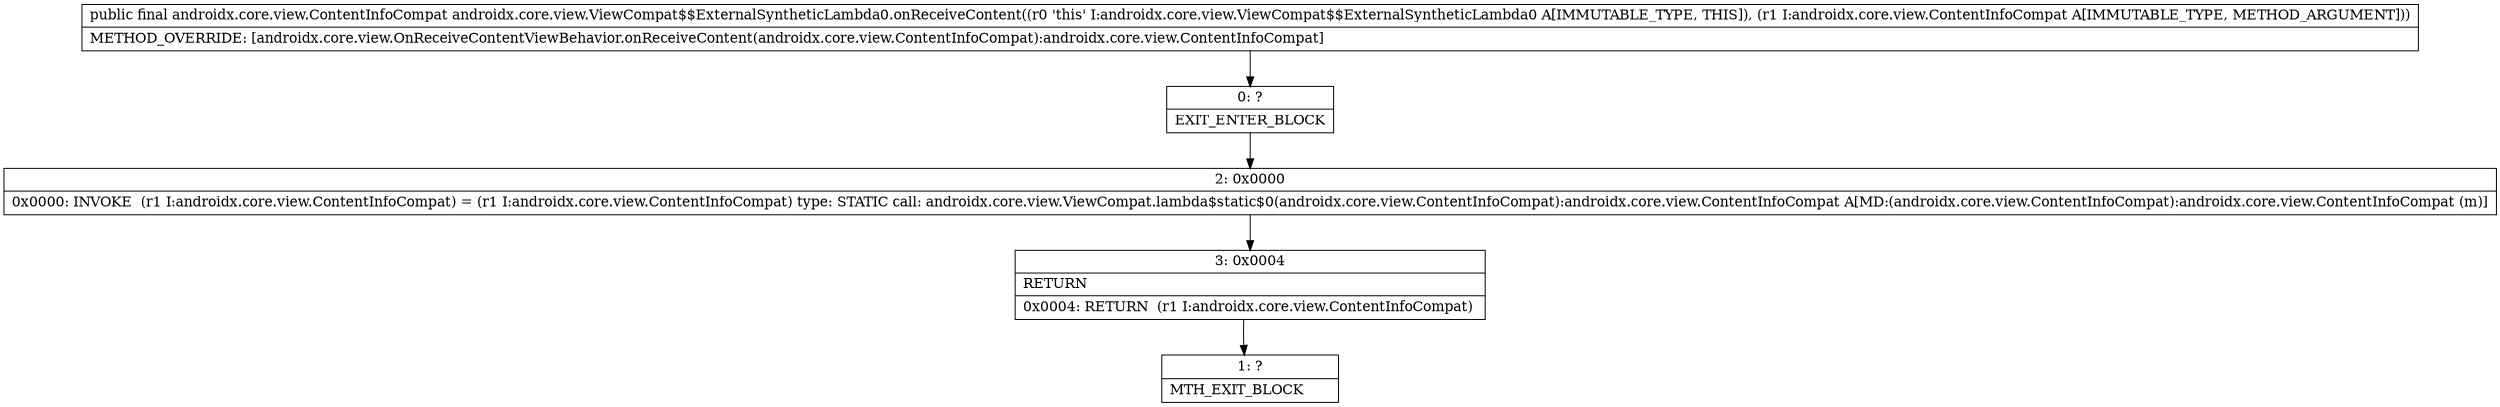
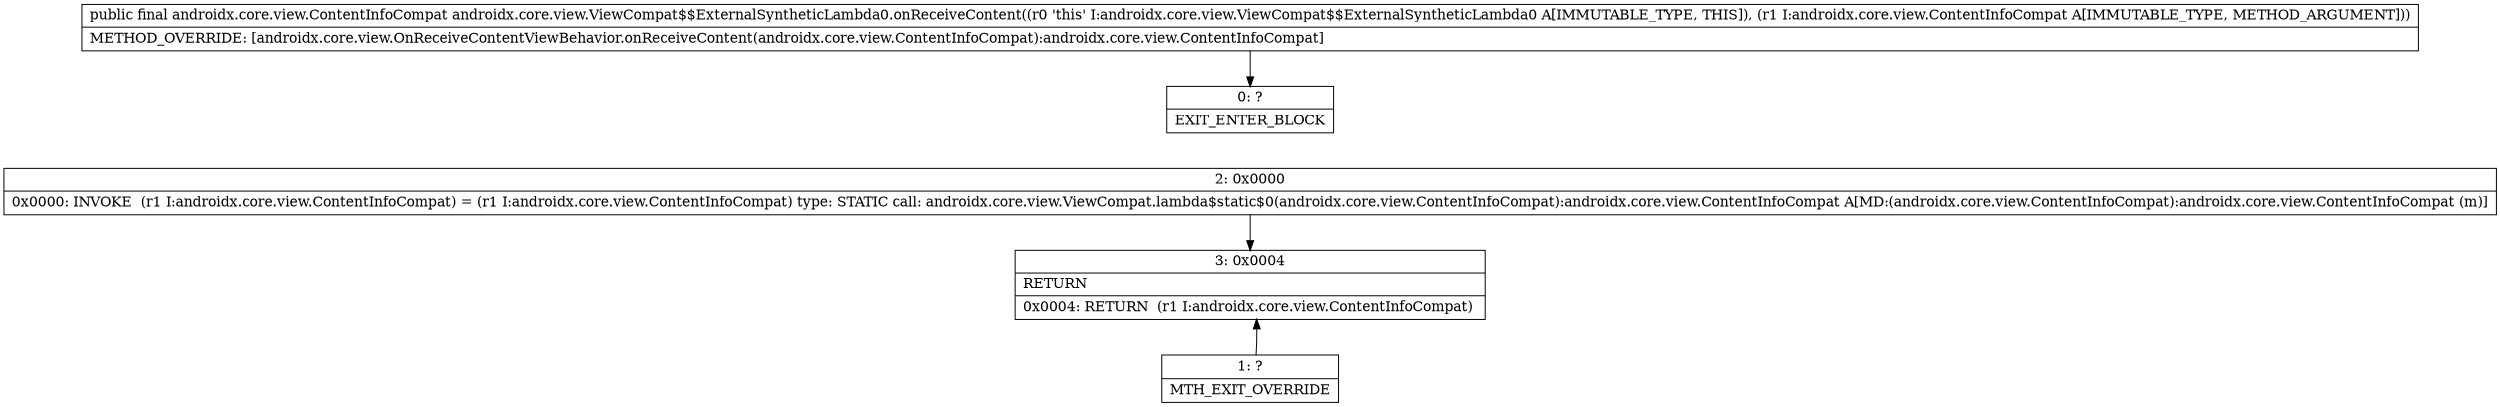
edge "0: ?" -> "2: 0x0000": removed
edge "3: 0x0004" -> "1: ?": reversed
node "1: ?": text "MTH_EXIT_BLOCK" -> "MTH_EXIT_OVERRIDE"
